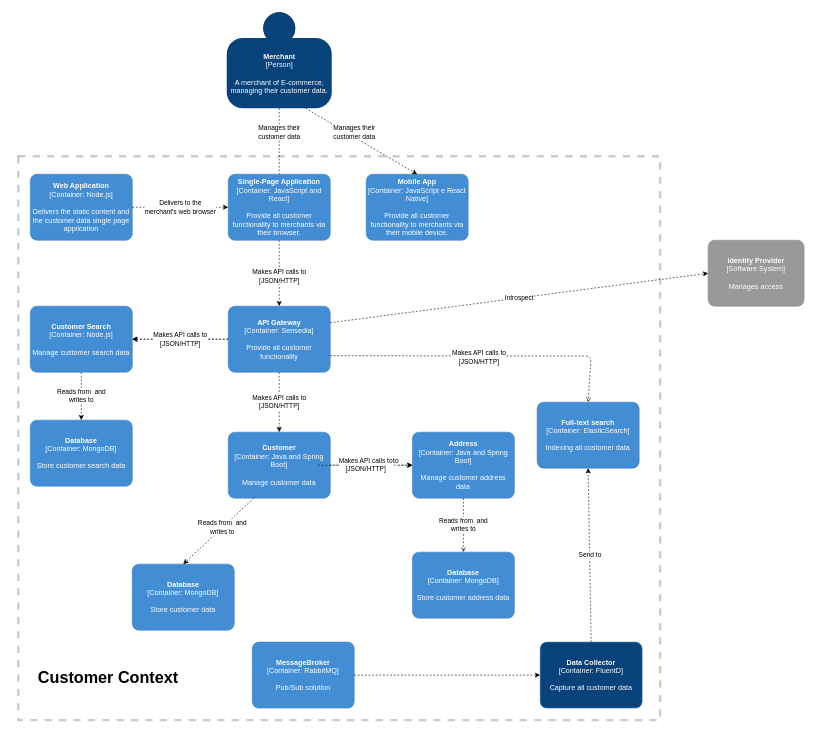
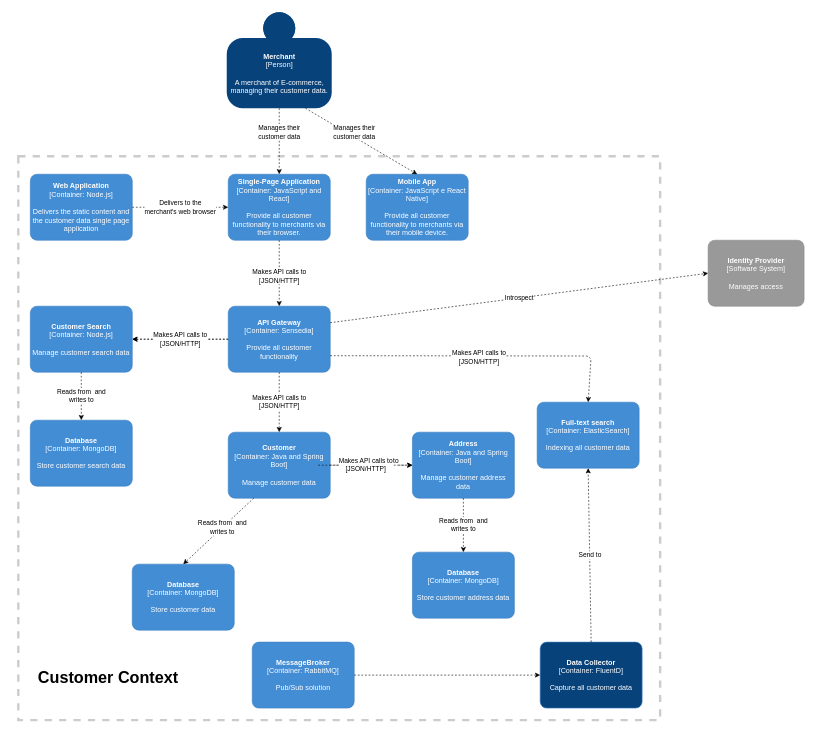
edge "Merchant [Person] A merchant of E-commerce, managing their customer data." -- "Single-Page Application [Container: JavaScript and React] Provide all customer functionality to merchants via their browser.": arrowhead none -> classic
edge "API Gateway [Container: Sensedia] Provide all customer functionality" -> "Full-text search [Container: ElasticSearch] Indexing all customer data": arrowhead open -> classic
edge "Address [Container: Java and Spring Boot] Manage customer address data" -> "Database [Container: MongoDB] Store customer address data": arrowhead open -> classic
